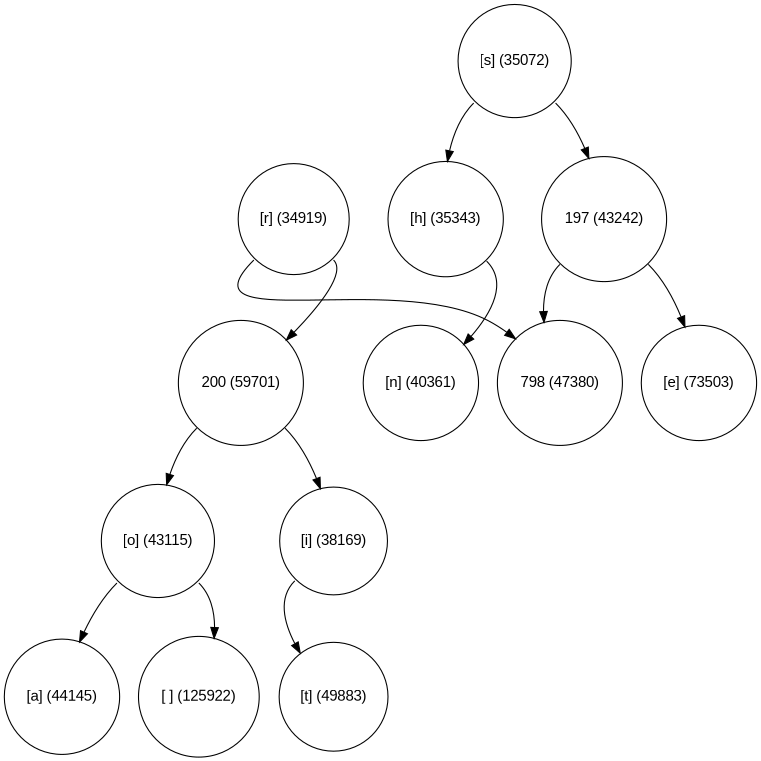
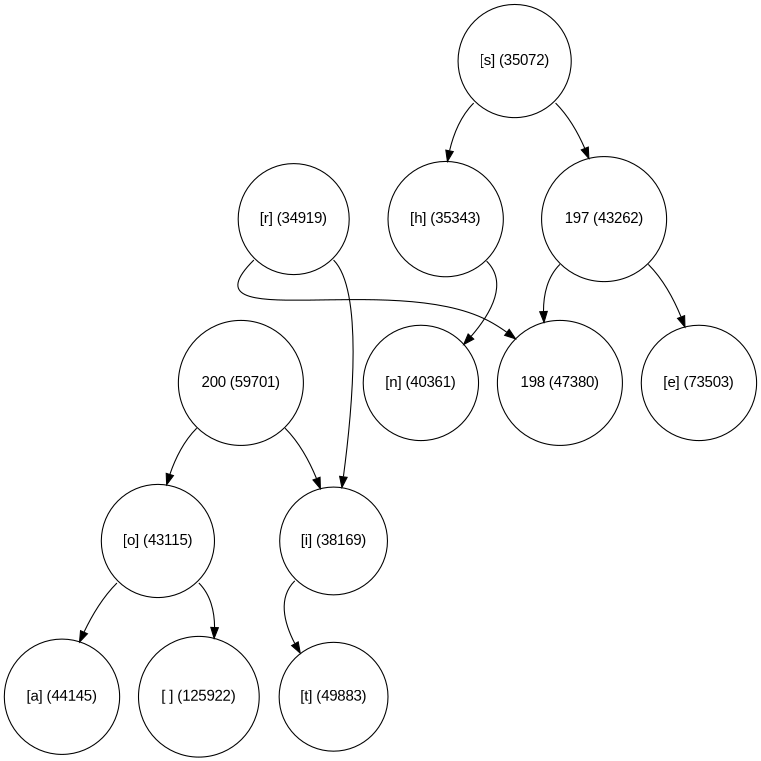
node "197 (43242)": label "197 (43242)" -> "197 (43262)"
edge "[r] (34919)" -> "200 (59701)": now "[r] (34919)" -> "[i] (38169)"
node "798 (47380)": label "798 (47380)" -> "198 (47380)"
